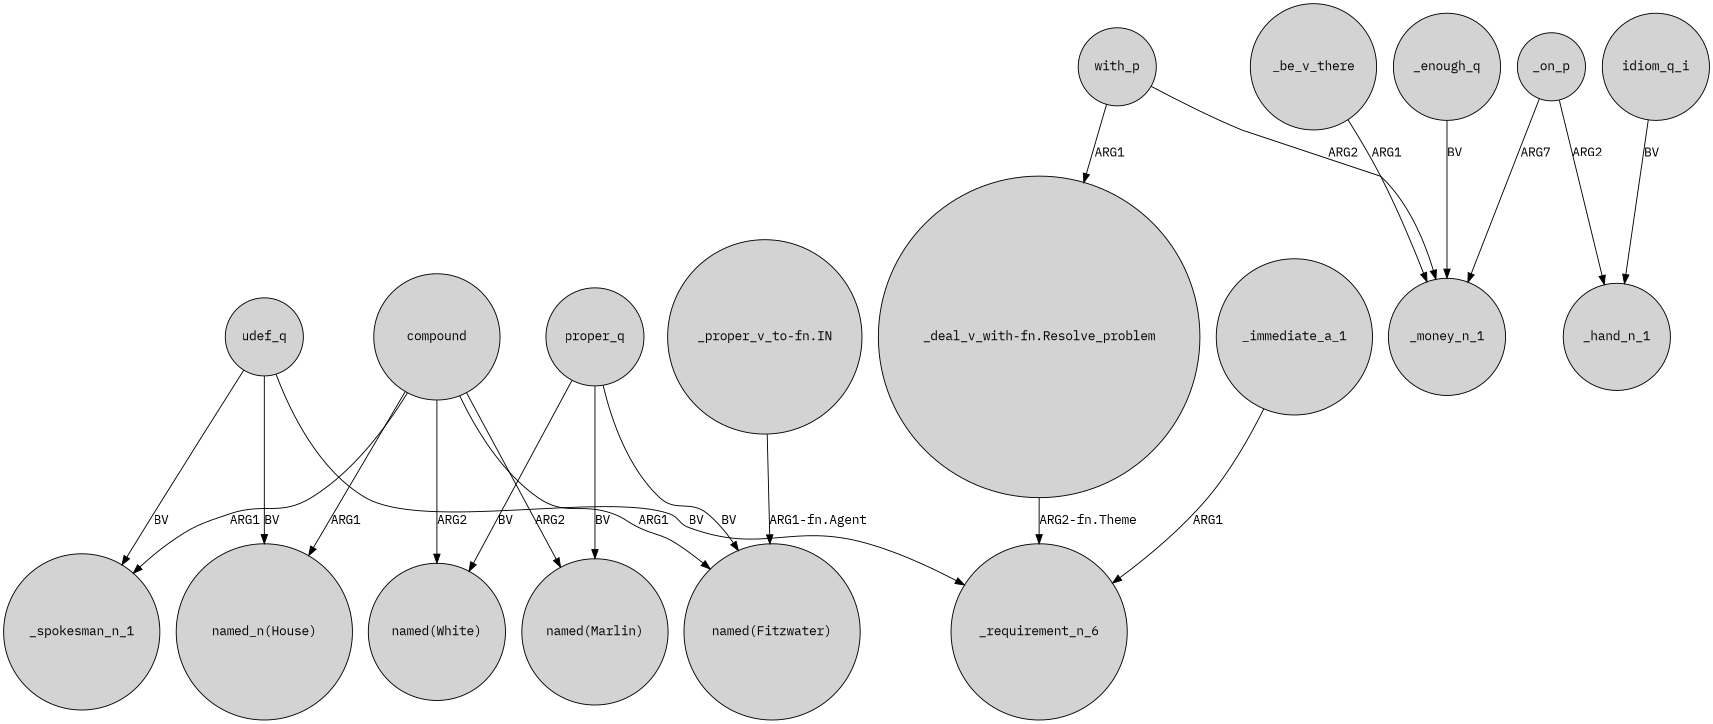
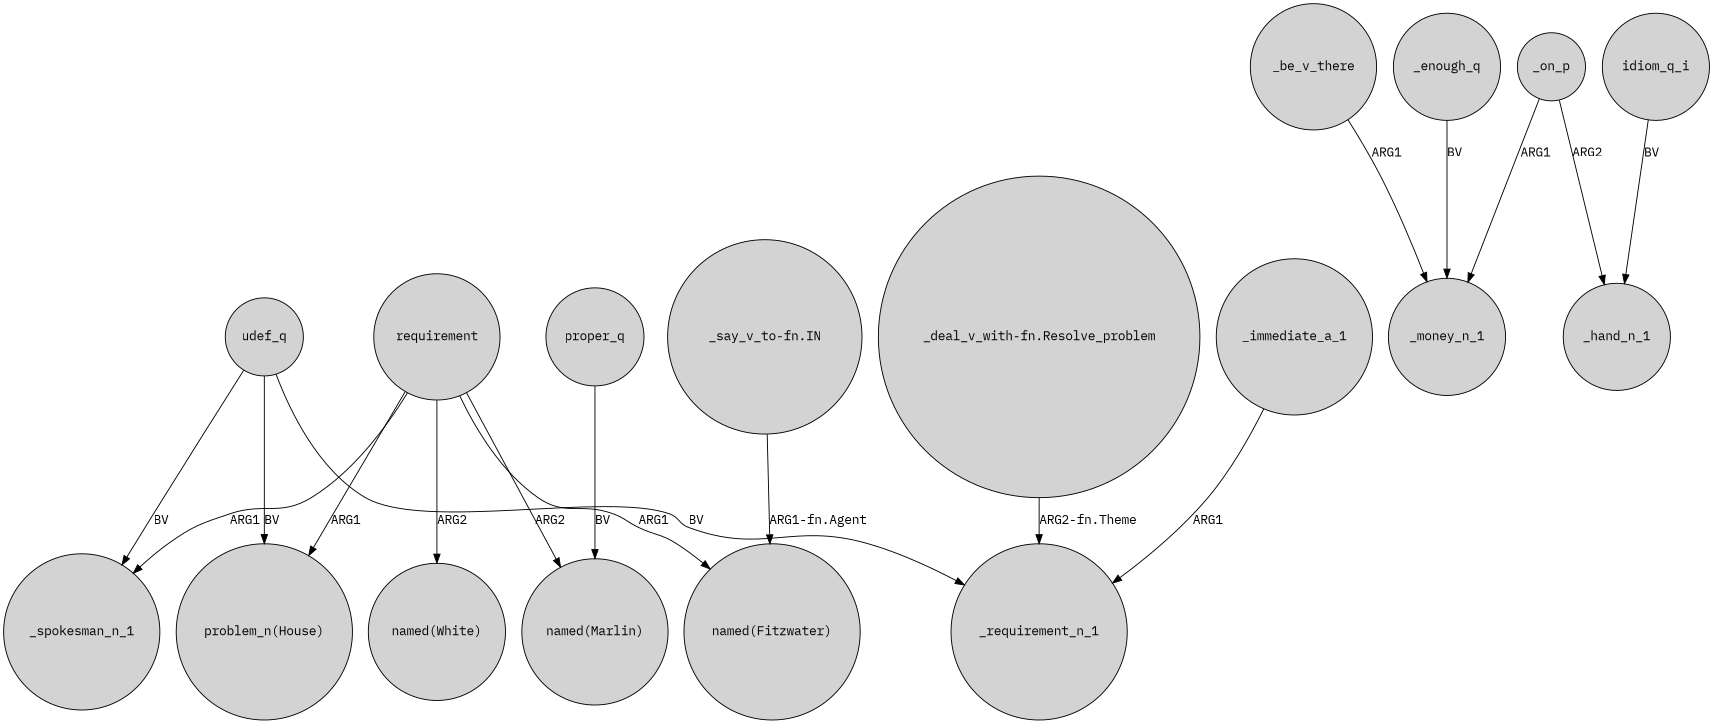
node "with_p": removed
edge "_on_p" -> "_money_n_1": label "ARG7" -> "ARG1"
node "compound": label "compound" -> "requirement"
node "_proper_v_to-fn.IN": label "_proper_v_to-fn.IN" -> "_say_v_to-fn.IN"
edge "proper_q" -> "named(White)": removed, label "BV"
edge "proper_q" -> "named(Fitzwater)": removed, label "BV"
node "named_n(House)": label "named_n(House)" -> "problem_n(House)"
node "_requirement_n_6": label "_requirement_n_6" -> "_requirement_n_1"
